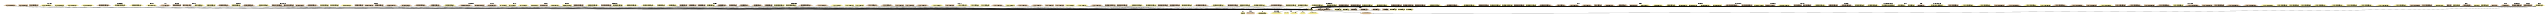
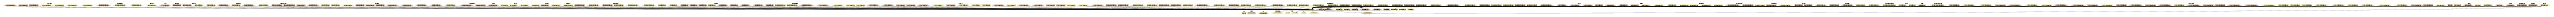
node "Tree::Simple::Visitor::BEGIN@13": label "Tree::Simple::Visitor::BEGIN@13" -> "Tree::Simple::Exception::BEGIN@13"
node "IPC::Run::BEGIN@1063": shape box -> hexagon
